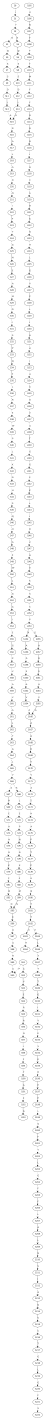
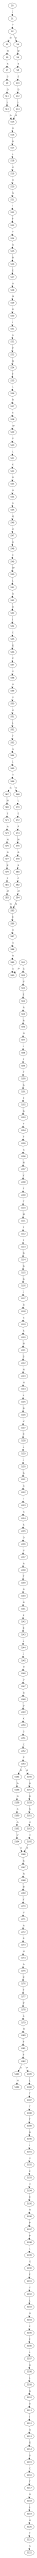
node "S104": added
